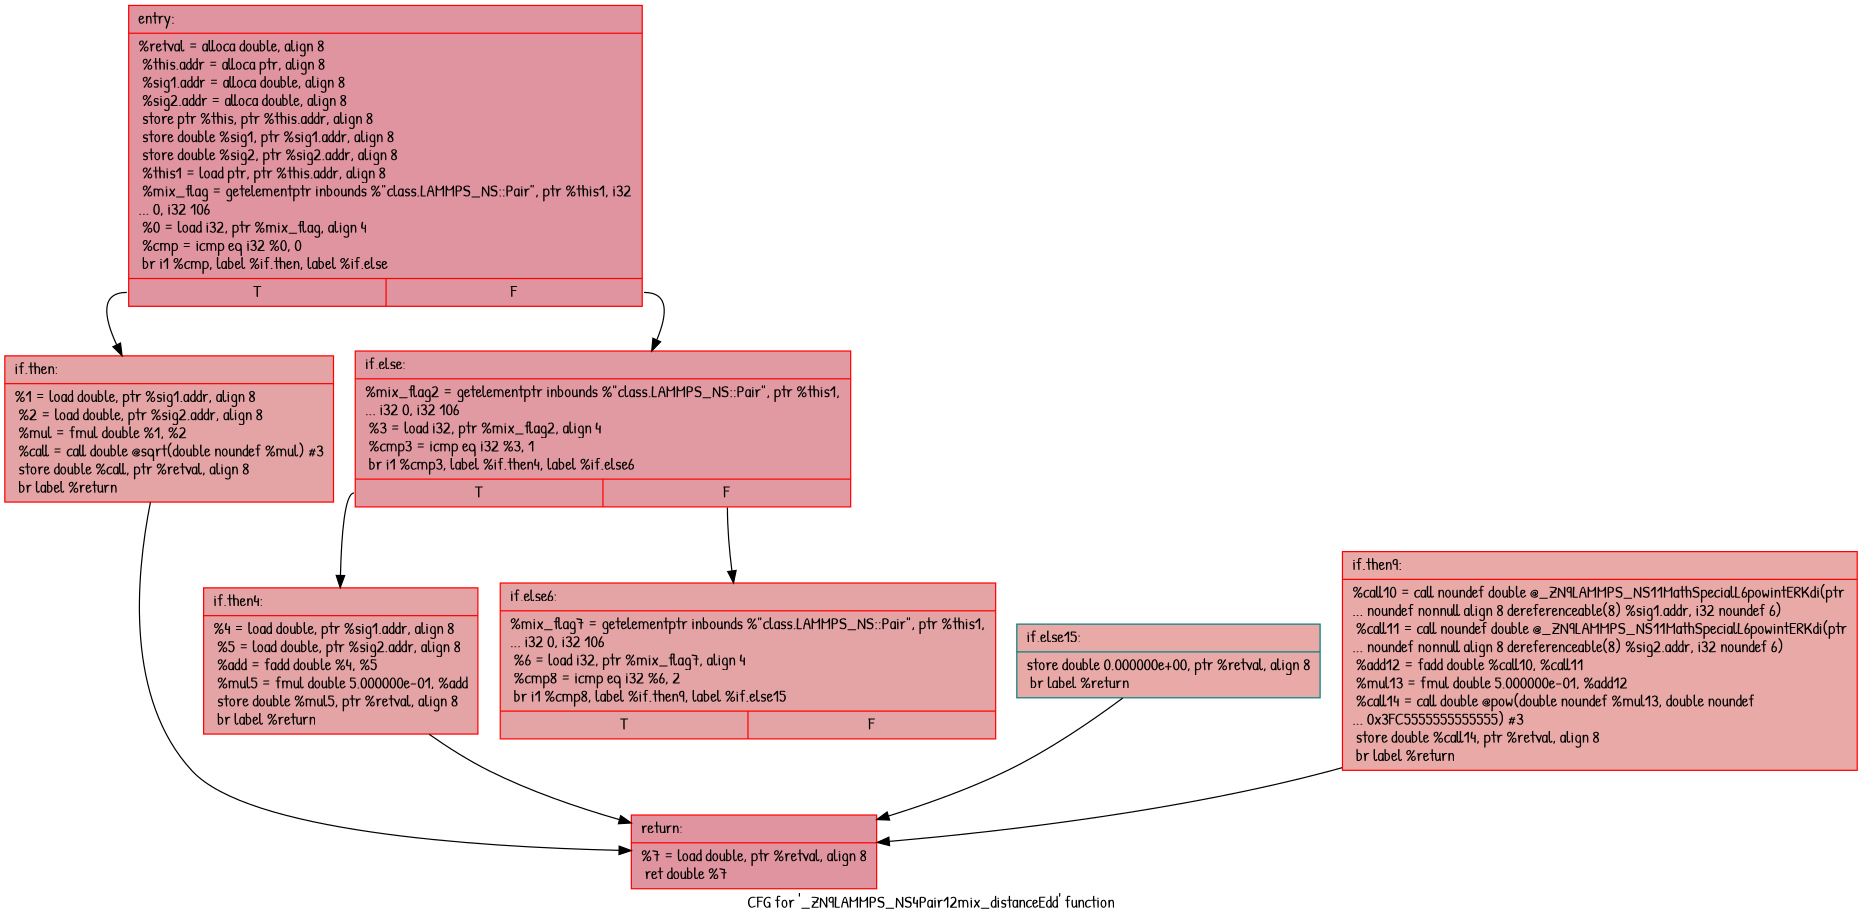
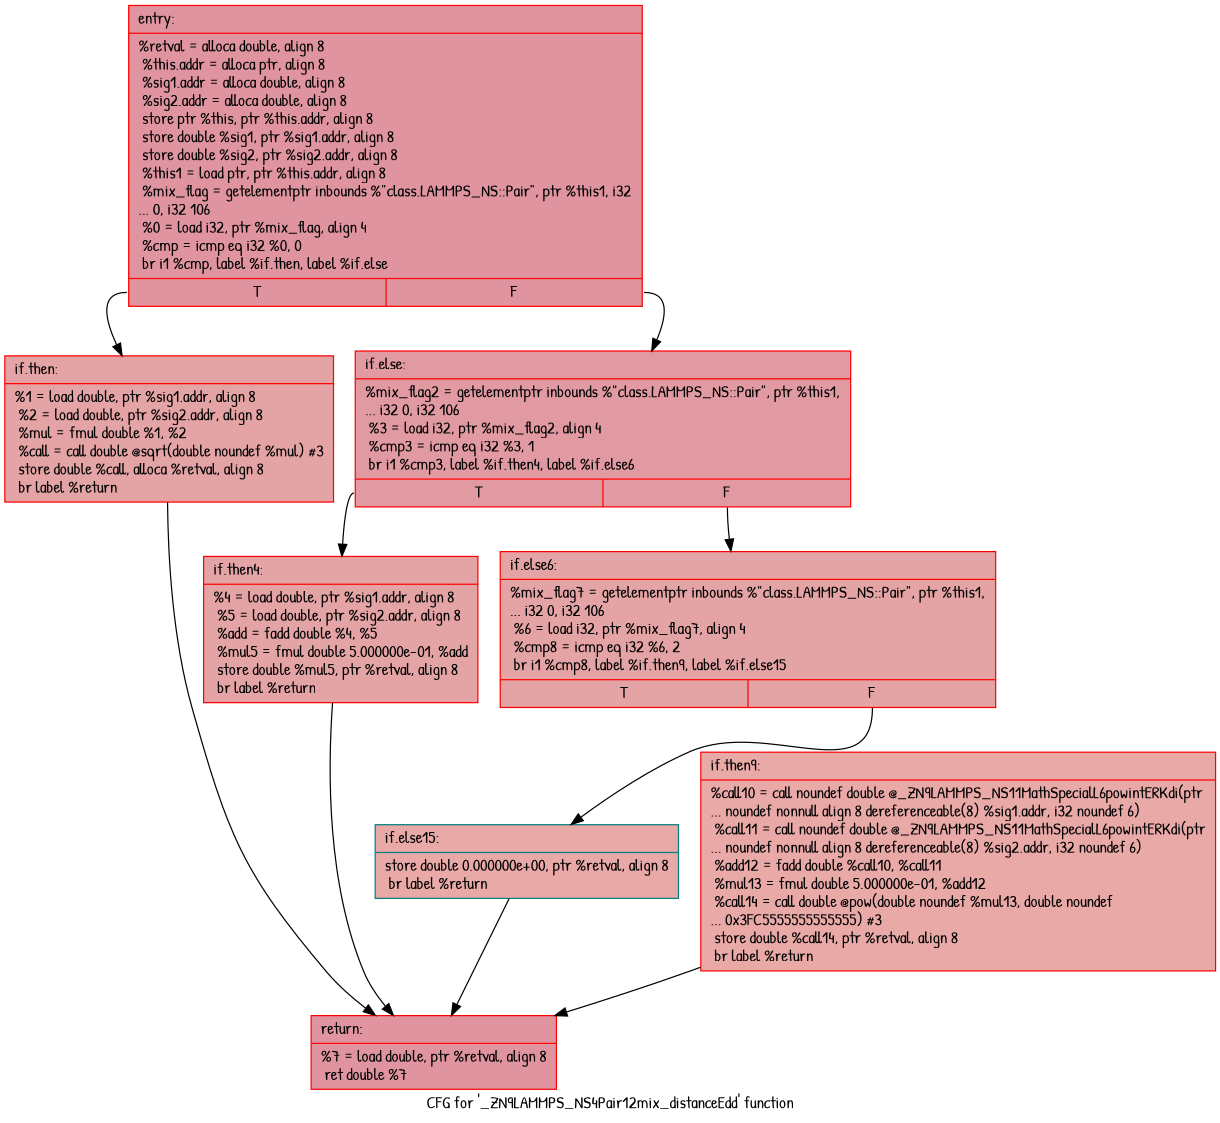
node "if.then:": text "store double %call, ptr %retval, align 8" -> "store double %call, alloca %retval, align 8"
edge "if.else6:" -> "if.else15:": added
